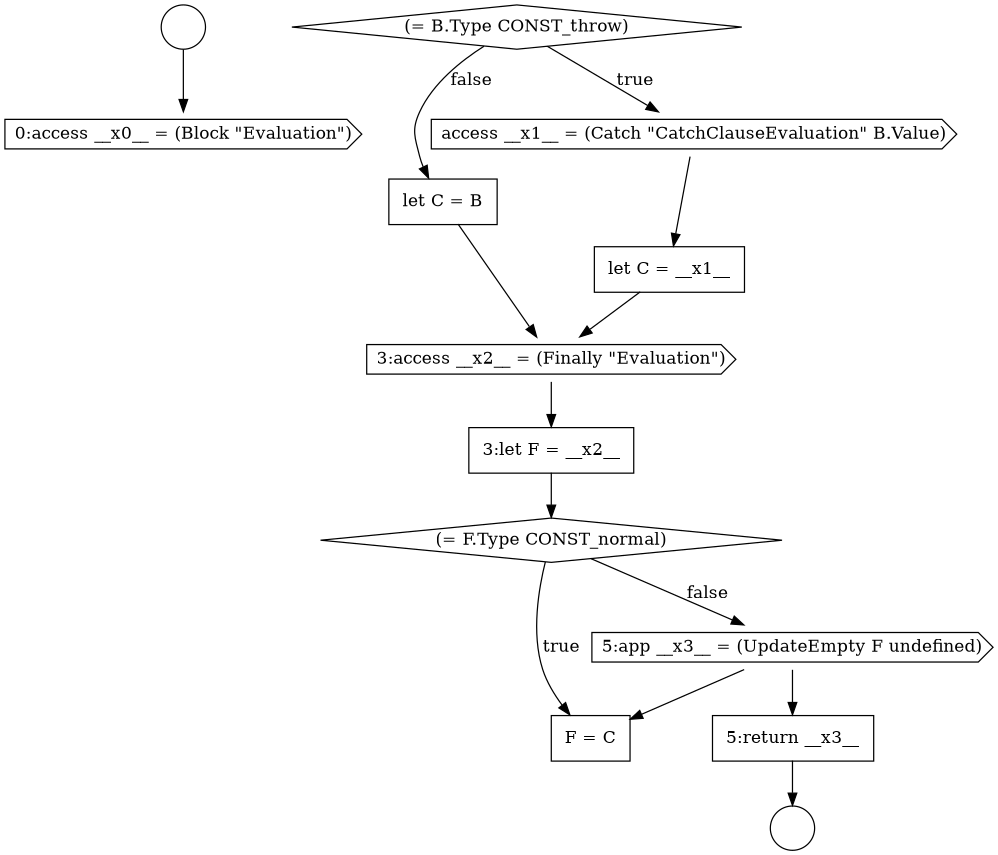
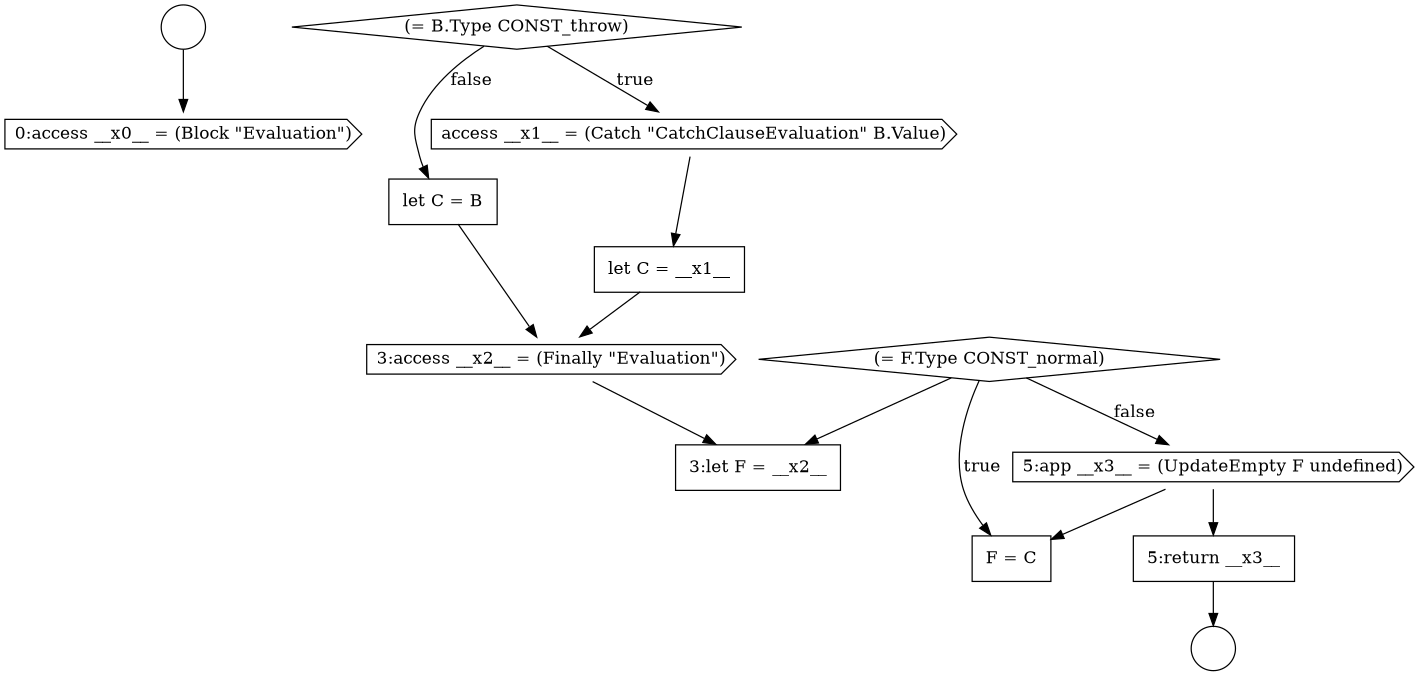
edge "3:let F = __x2__" -> "(= F.Type CONST_normal)": reversed
